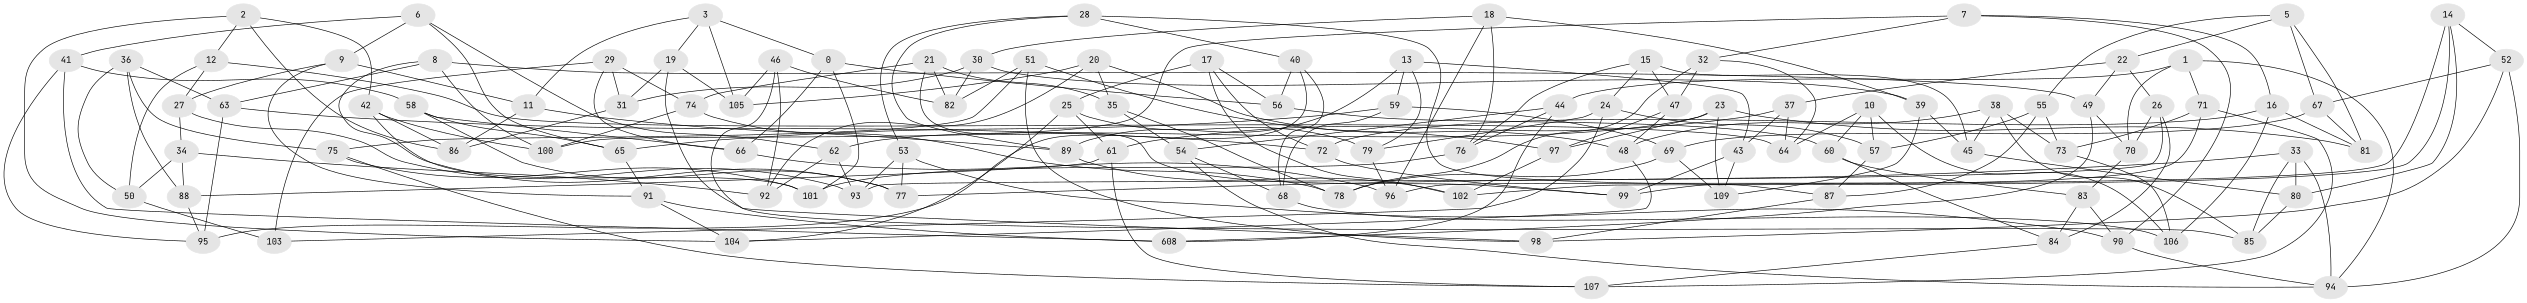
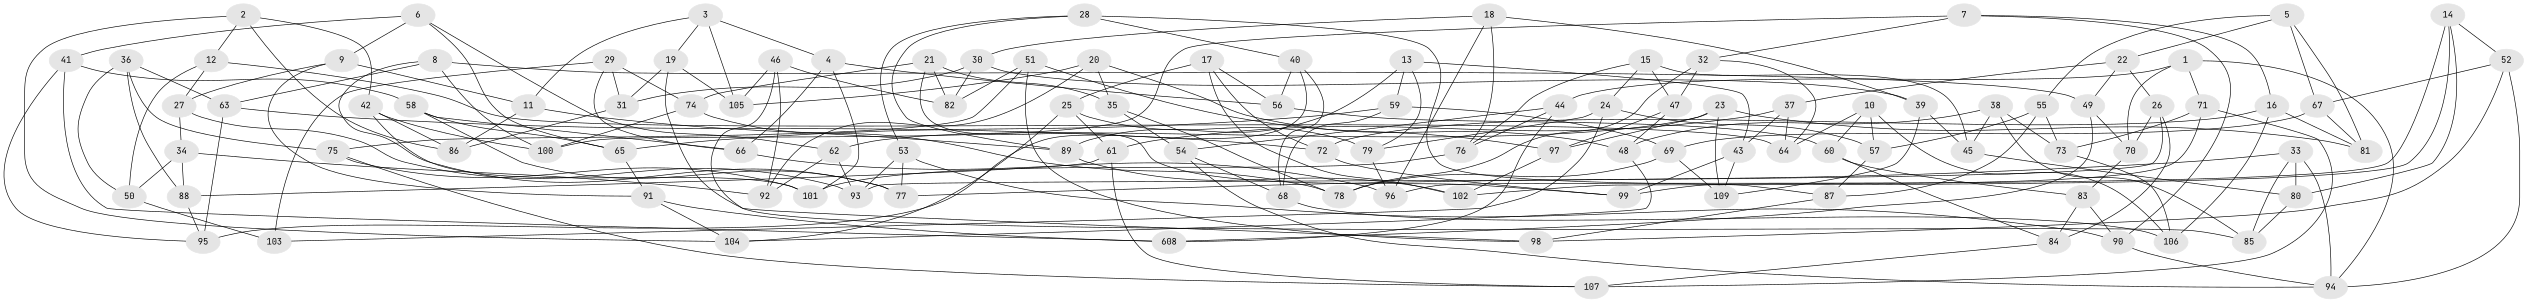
node "0": label "0" -> "4"
